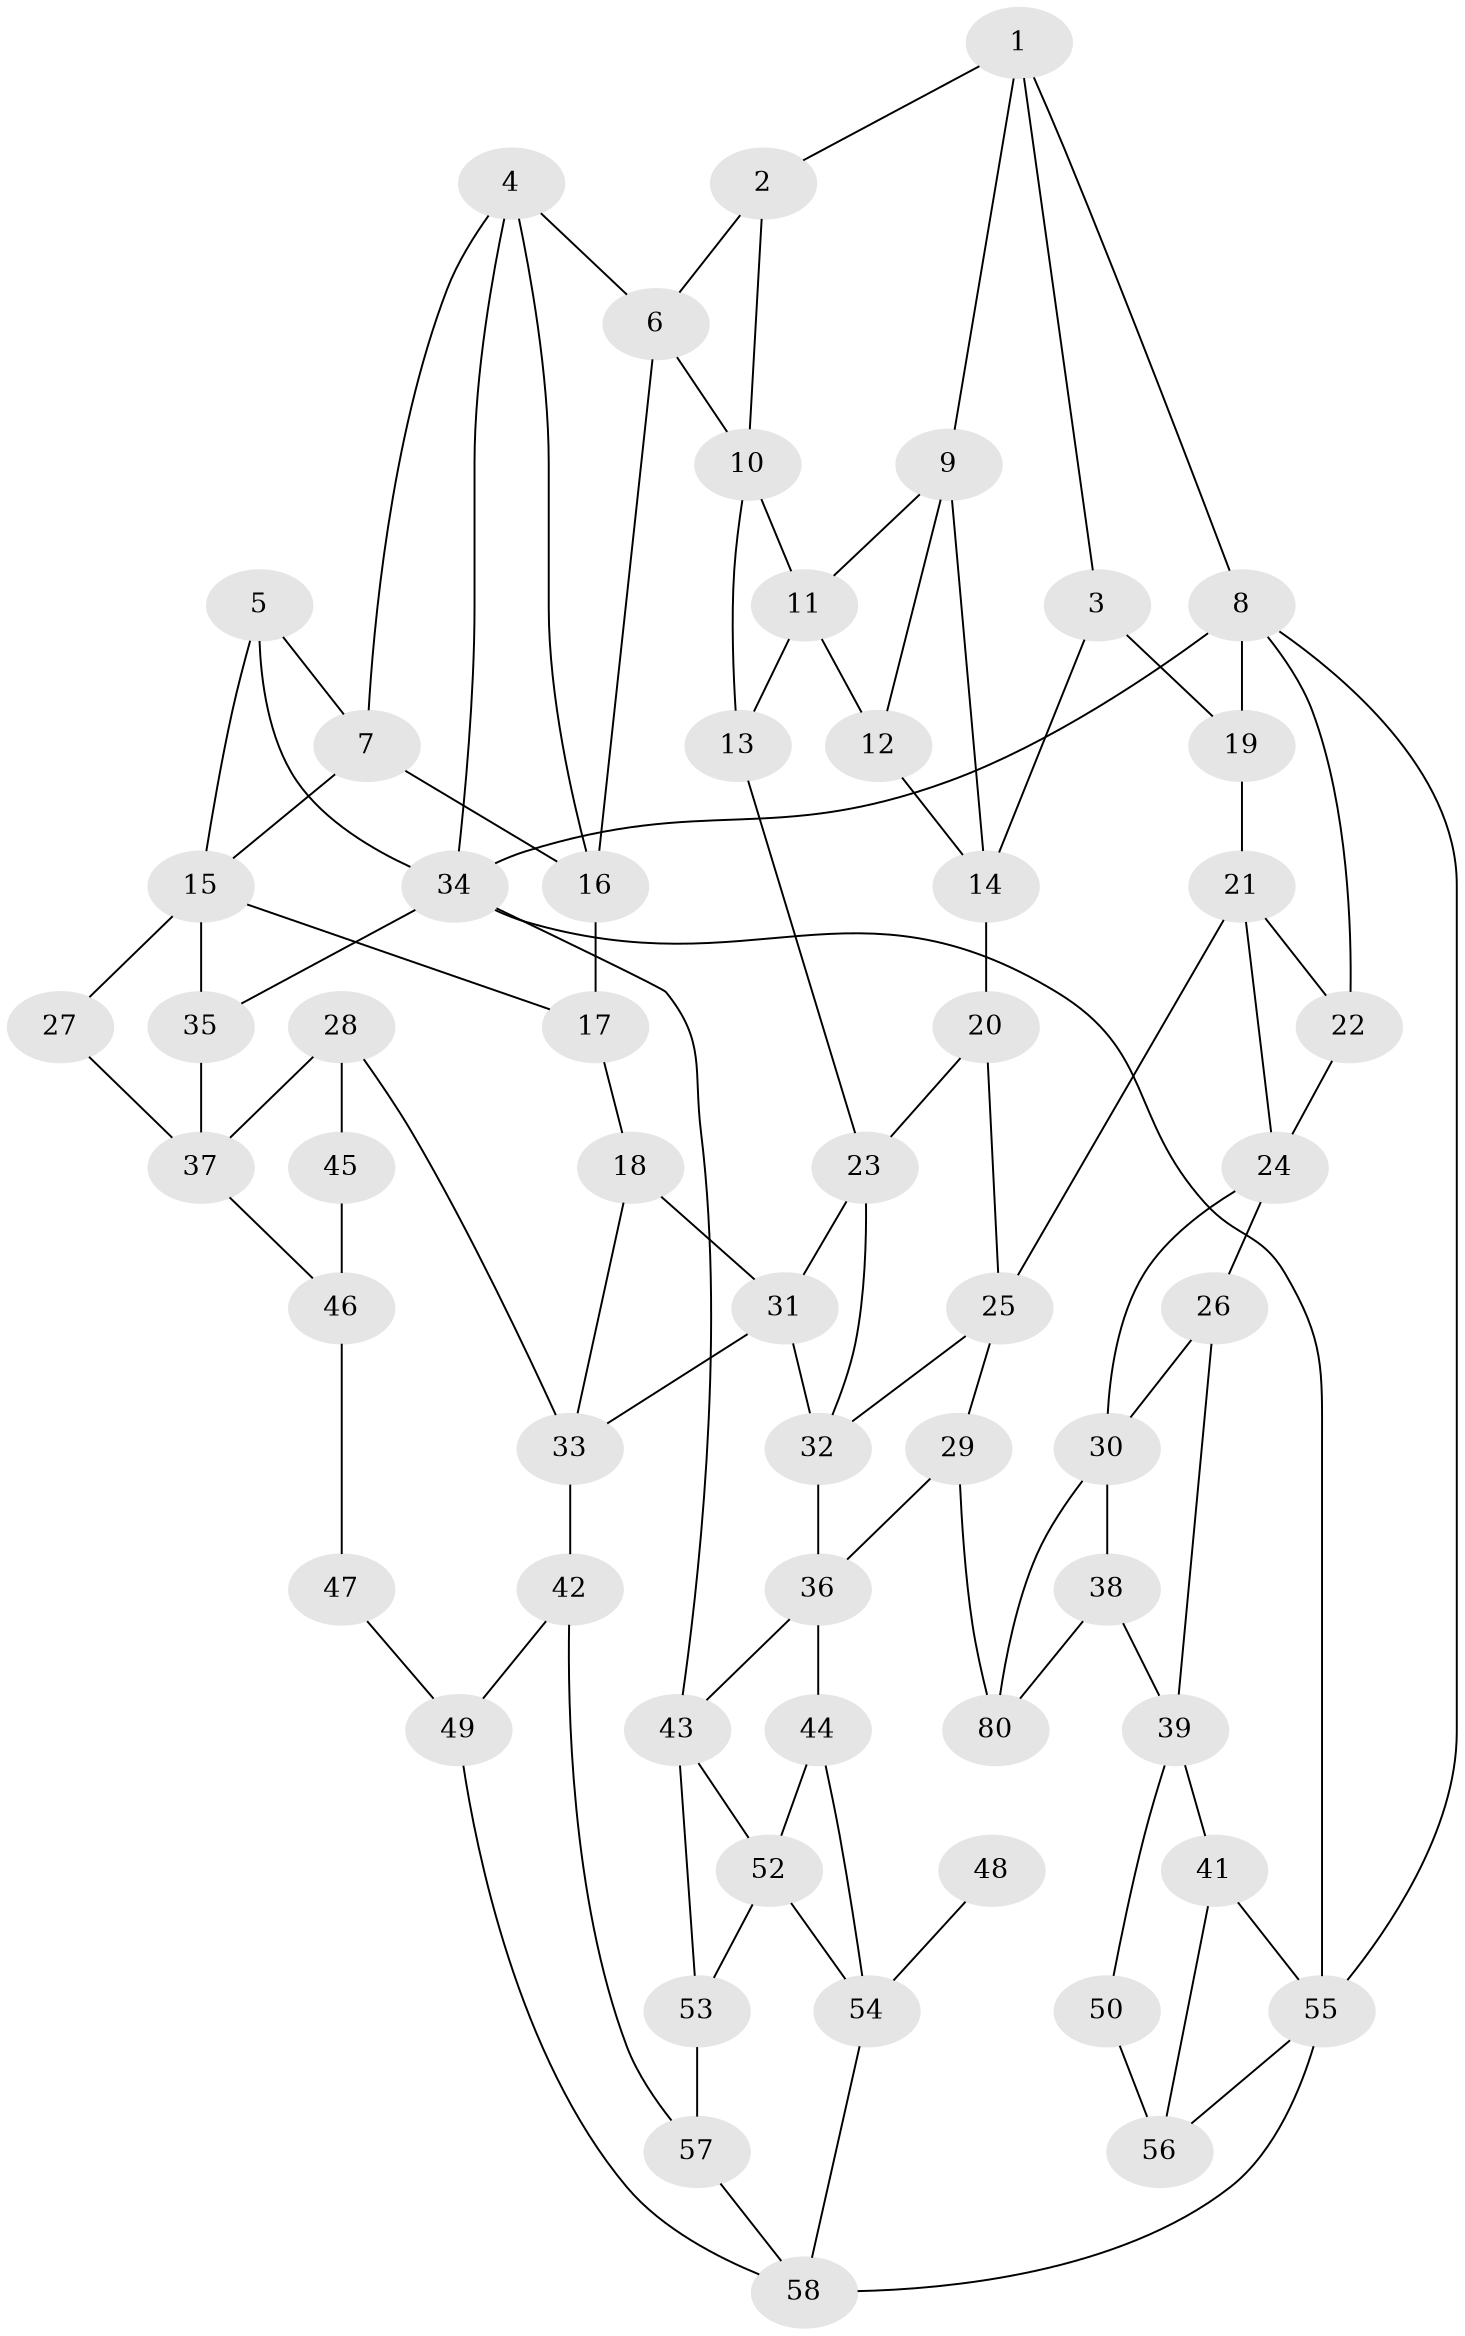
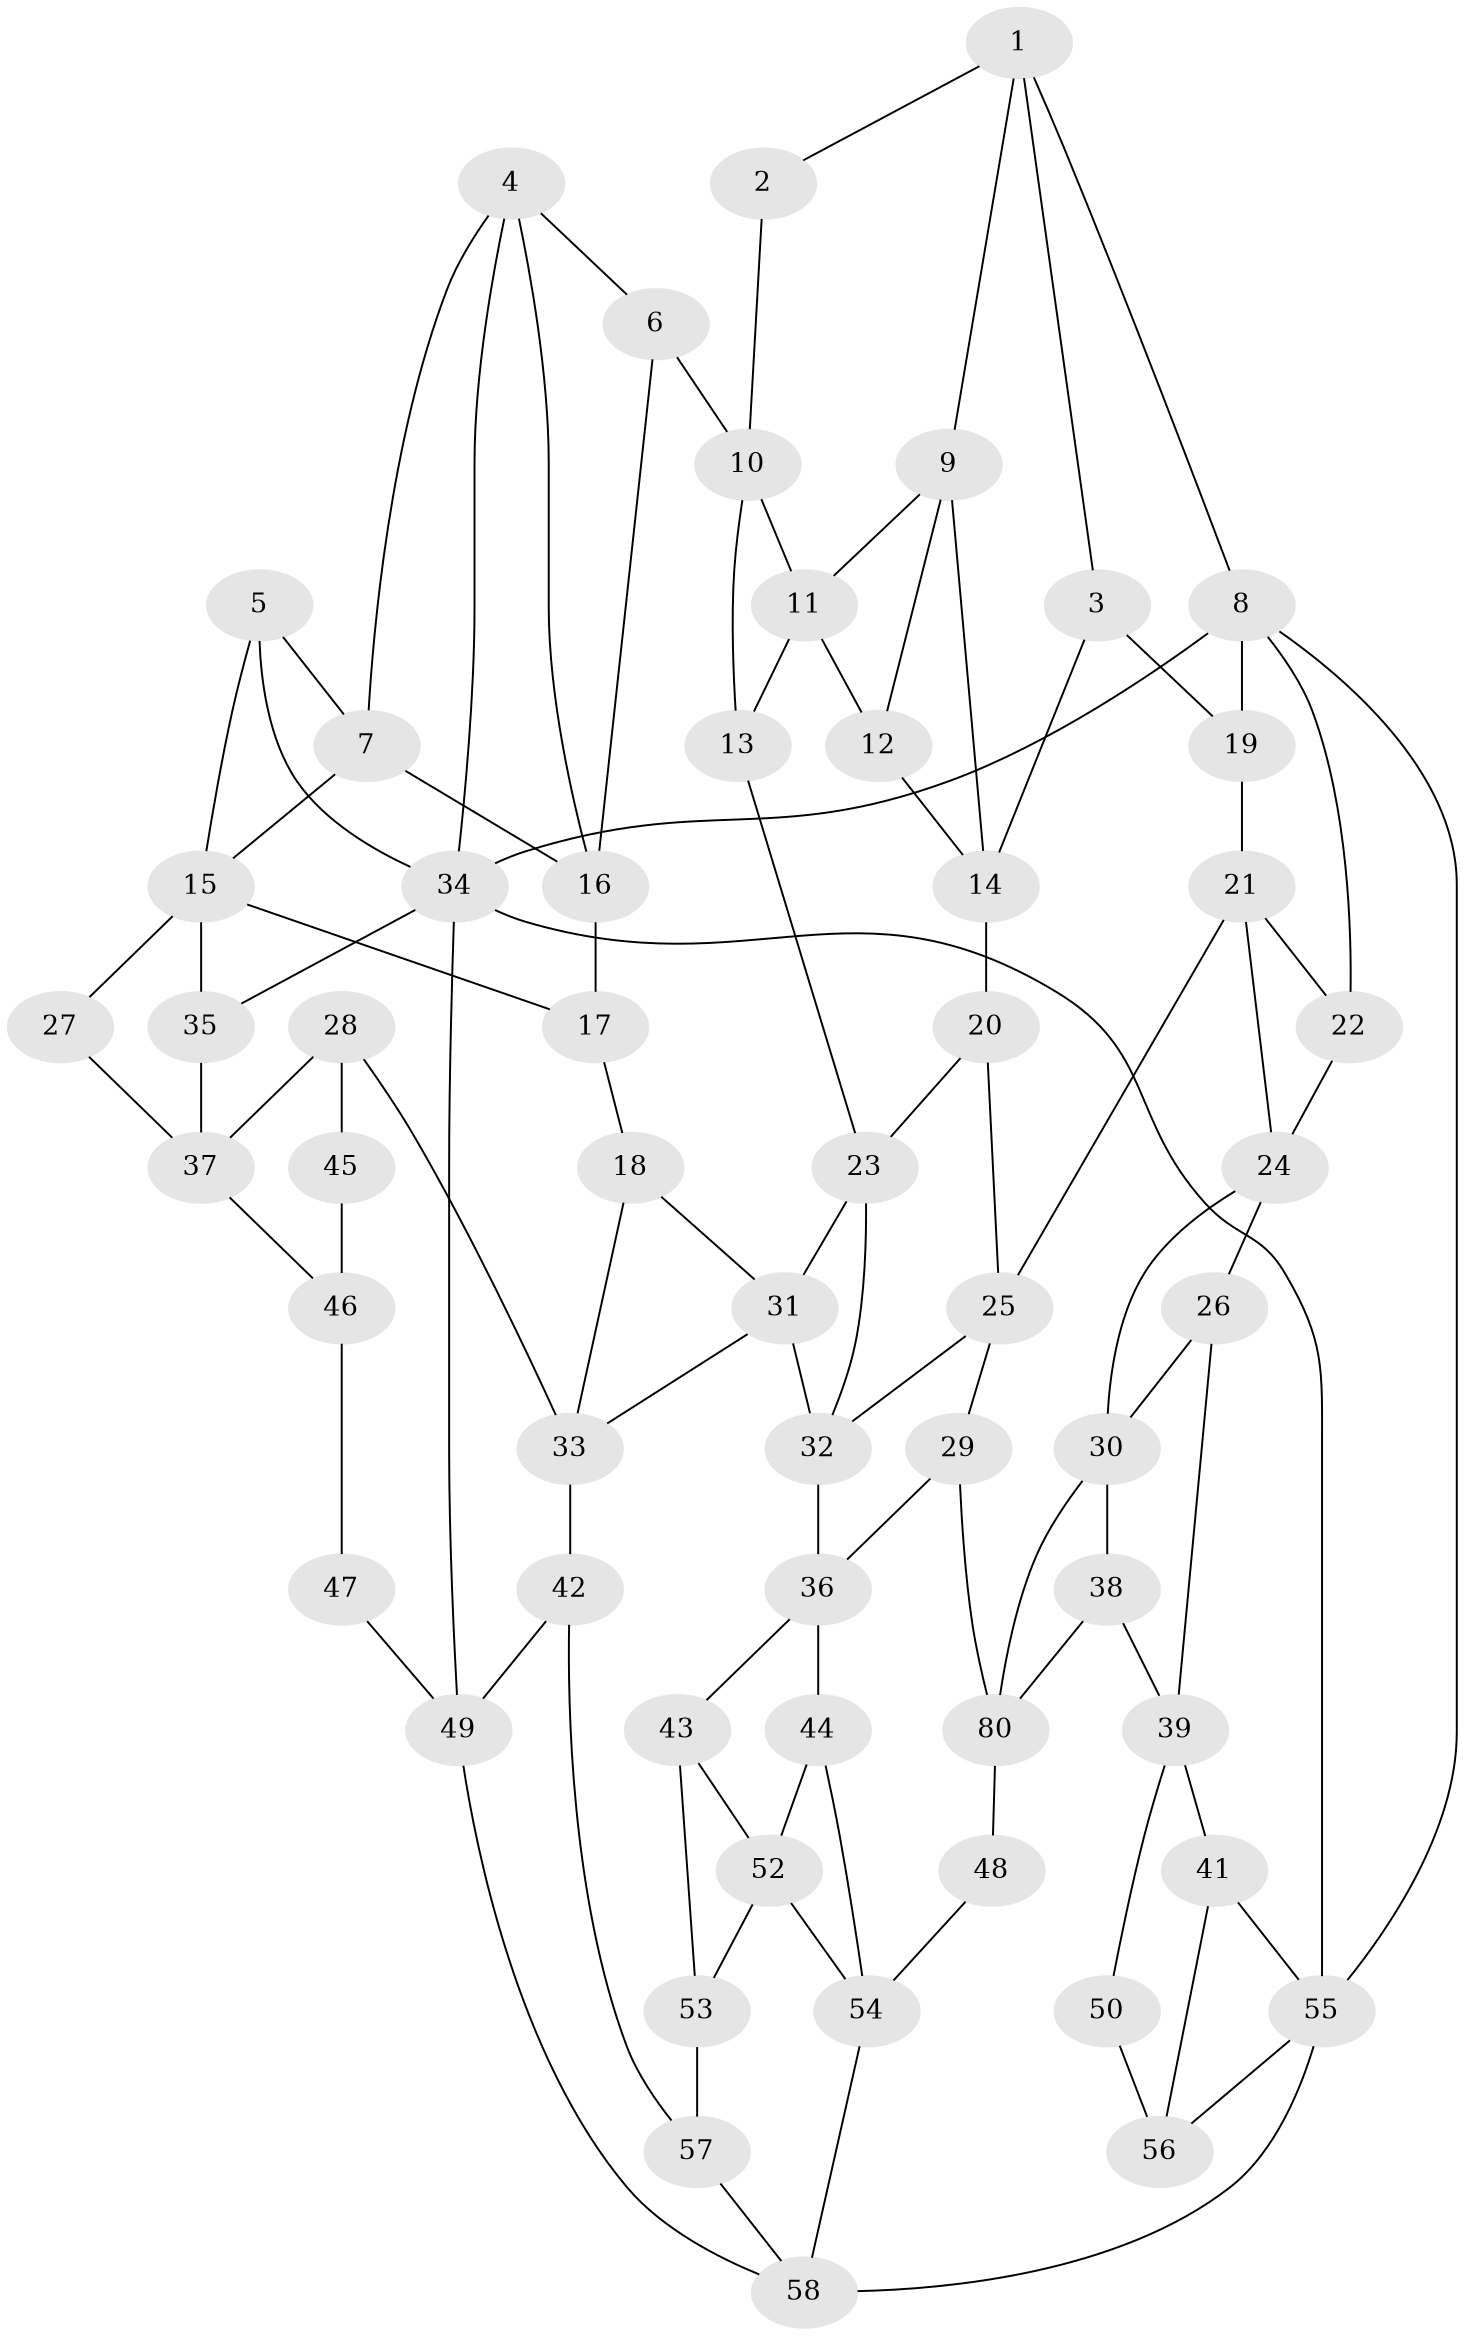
edge "2" -- "6": removed
edge "34" -- "43": now "34" -- "49"
edge "80" -- "48": added
